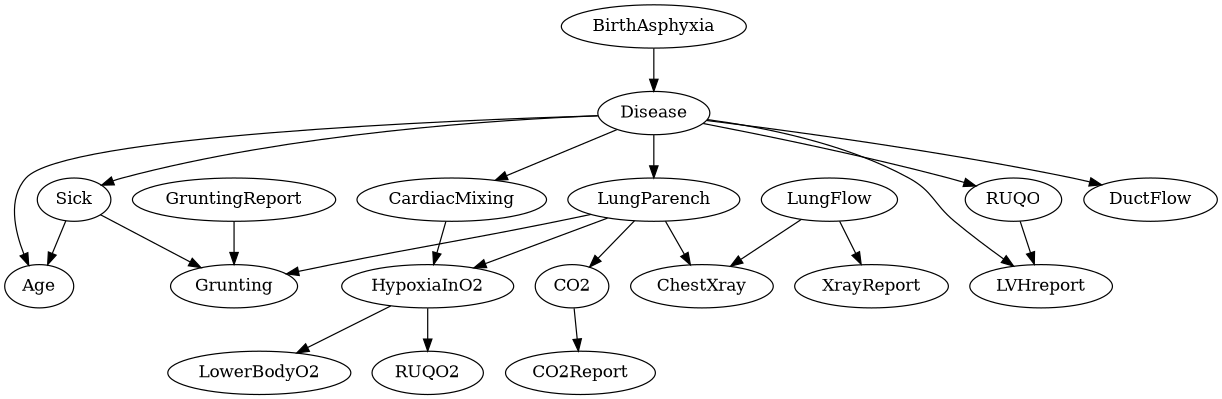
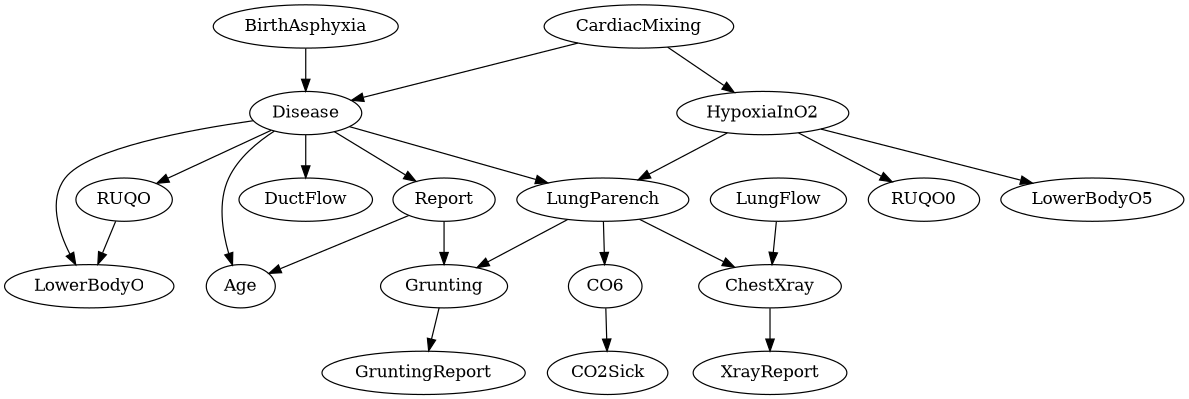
edge "Disease" -> "CardiacMixing": reversed
node "Sick": label "Sick" -> "Report"
edge "GruntingReport" -> "Grunting": reversed
edge "LungFlow" -> "XrayReport": now "ChestXray" -> "XrayReport"
edge "LungParench" -> "HypoxiaInO2": reversed
node "CO2": label "CO2" -> "CO6"
node "LVHreport": label "LVHreport" -> "LowerBodyO"
node "LowerBodyO2": label "LowerBodyO2" -> "LowerBodyO5"
node "RUQO2": label "RUQO2" -> "RUQO0"
node "CO2Report": label "CO2Report" -> "CO2Sick"
